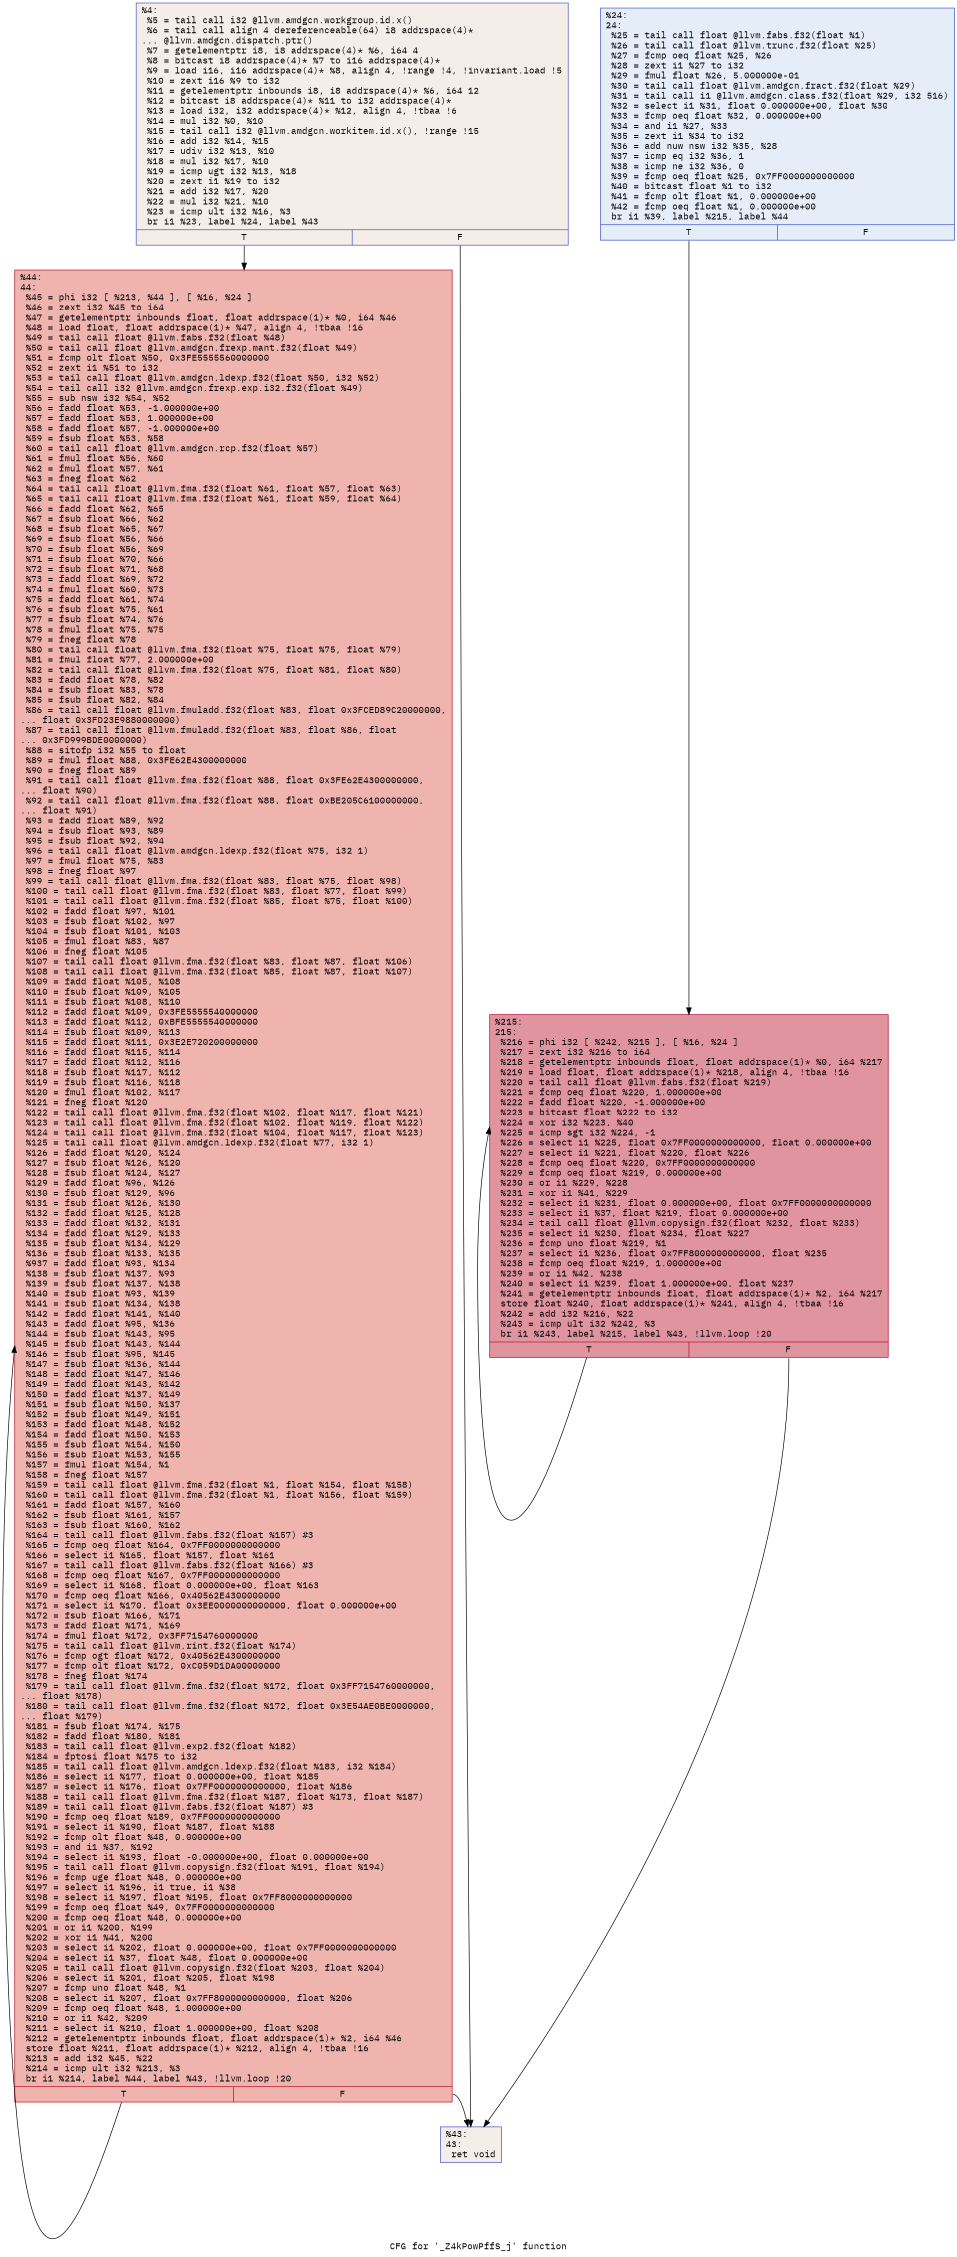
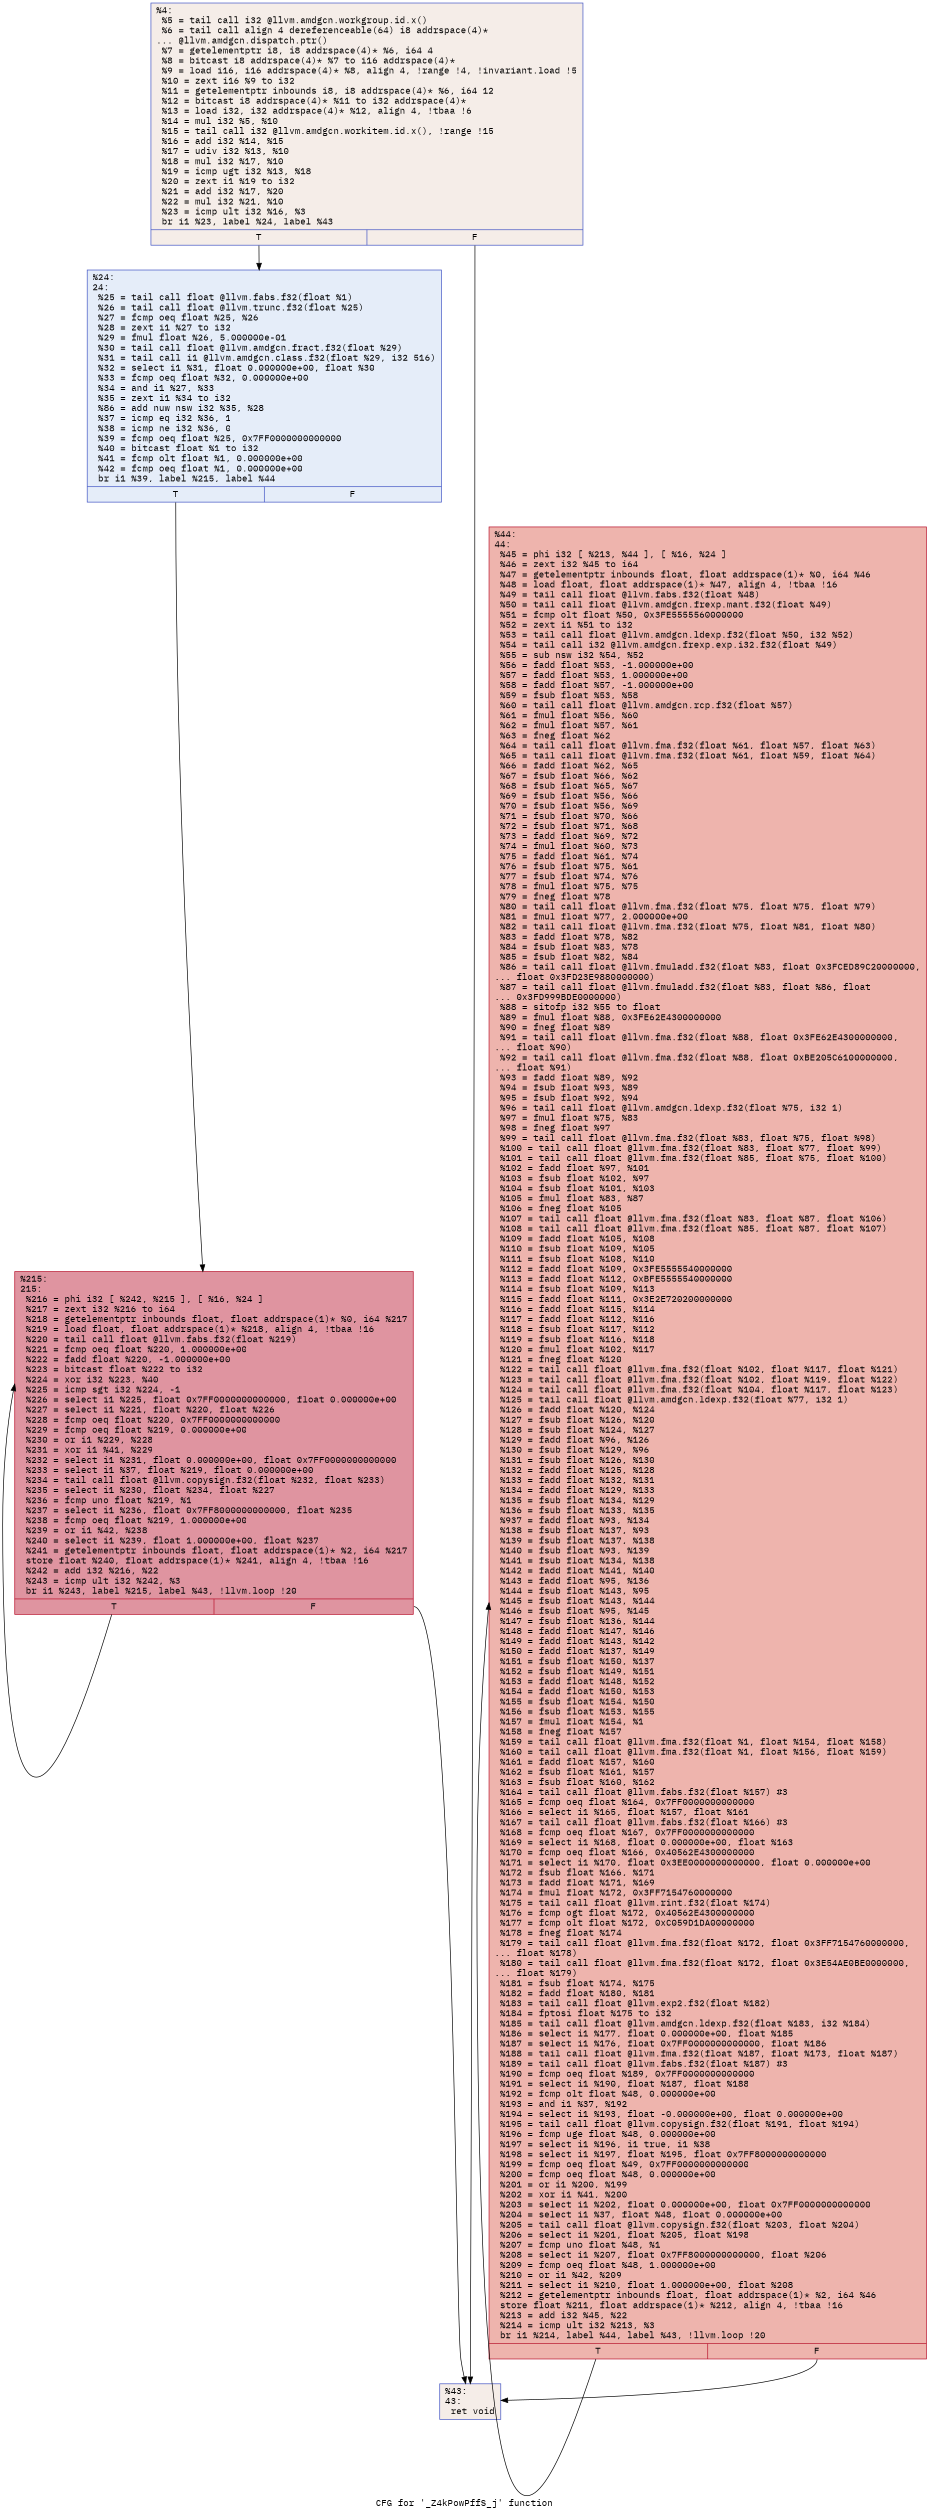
node "%4:": text "%14 = mul i32 %0, %10" -> "%14 = mul i32 %5, %10"
node "%24:": text "%36 = add nuw nsw i32 %35, %28" -> "%86 = add nuw nsw i32 %35, %28"
edge "%4:" -> "%44:": now "%4:" -> "%24:"
